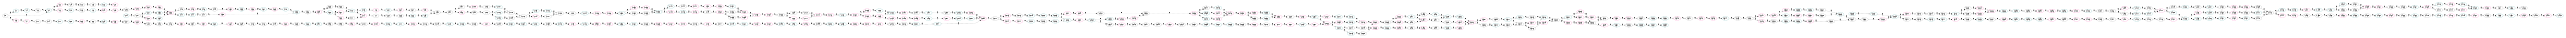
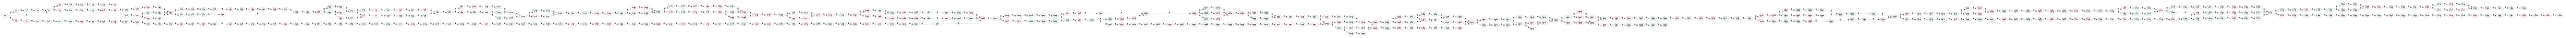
edge "S420" -> "S423": now "S420" -> "S426"
edge "S363" -> "S364": now "S363" -> "S365"
